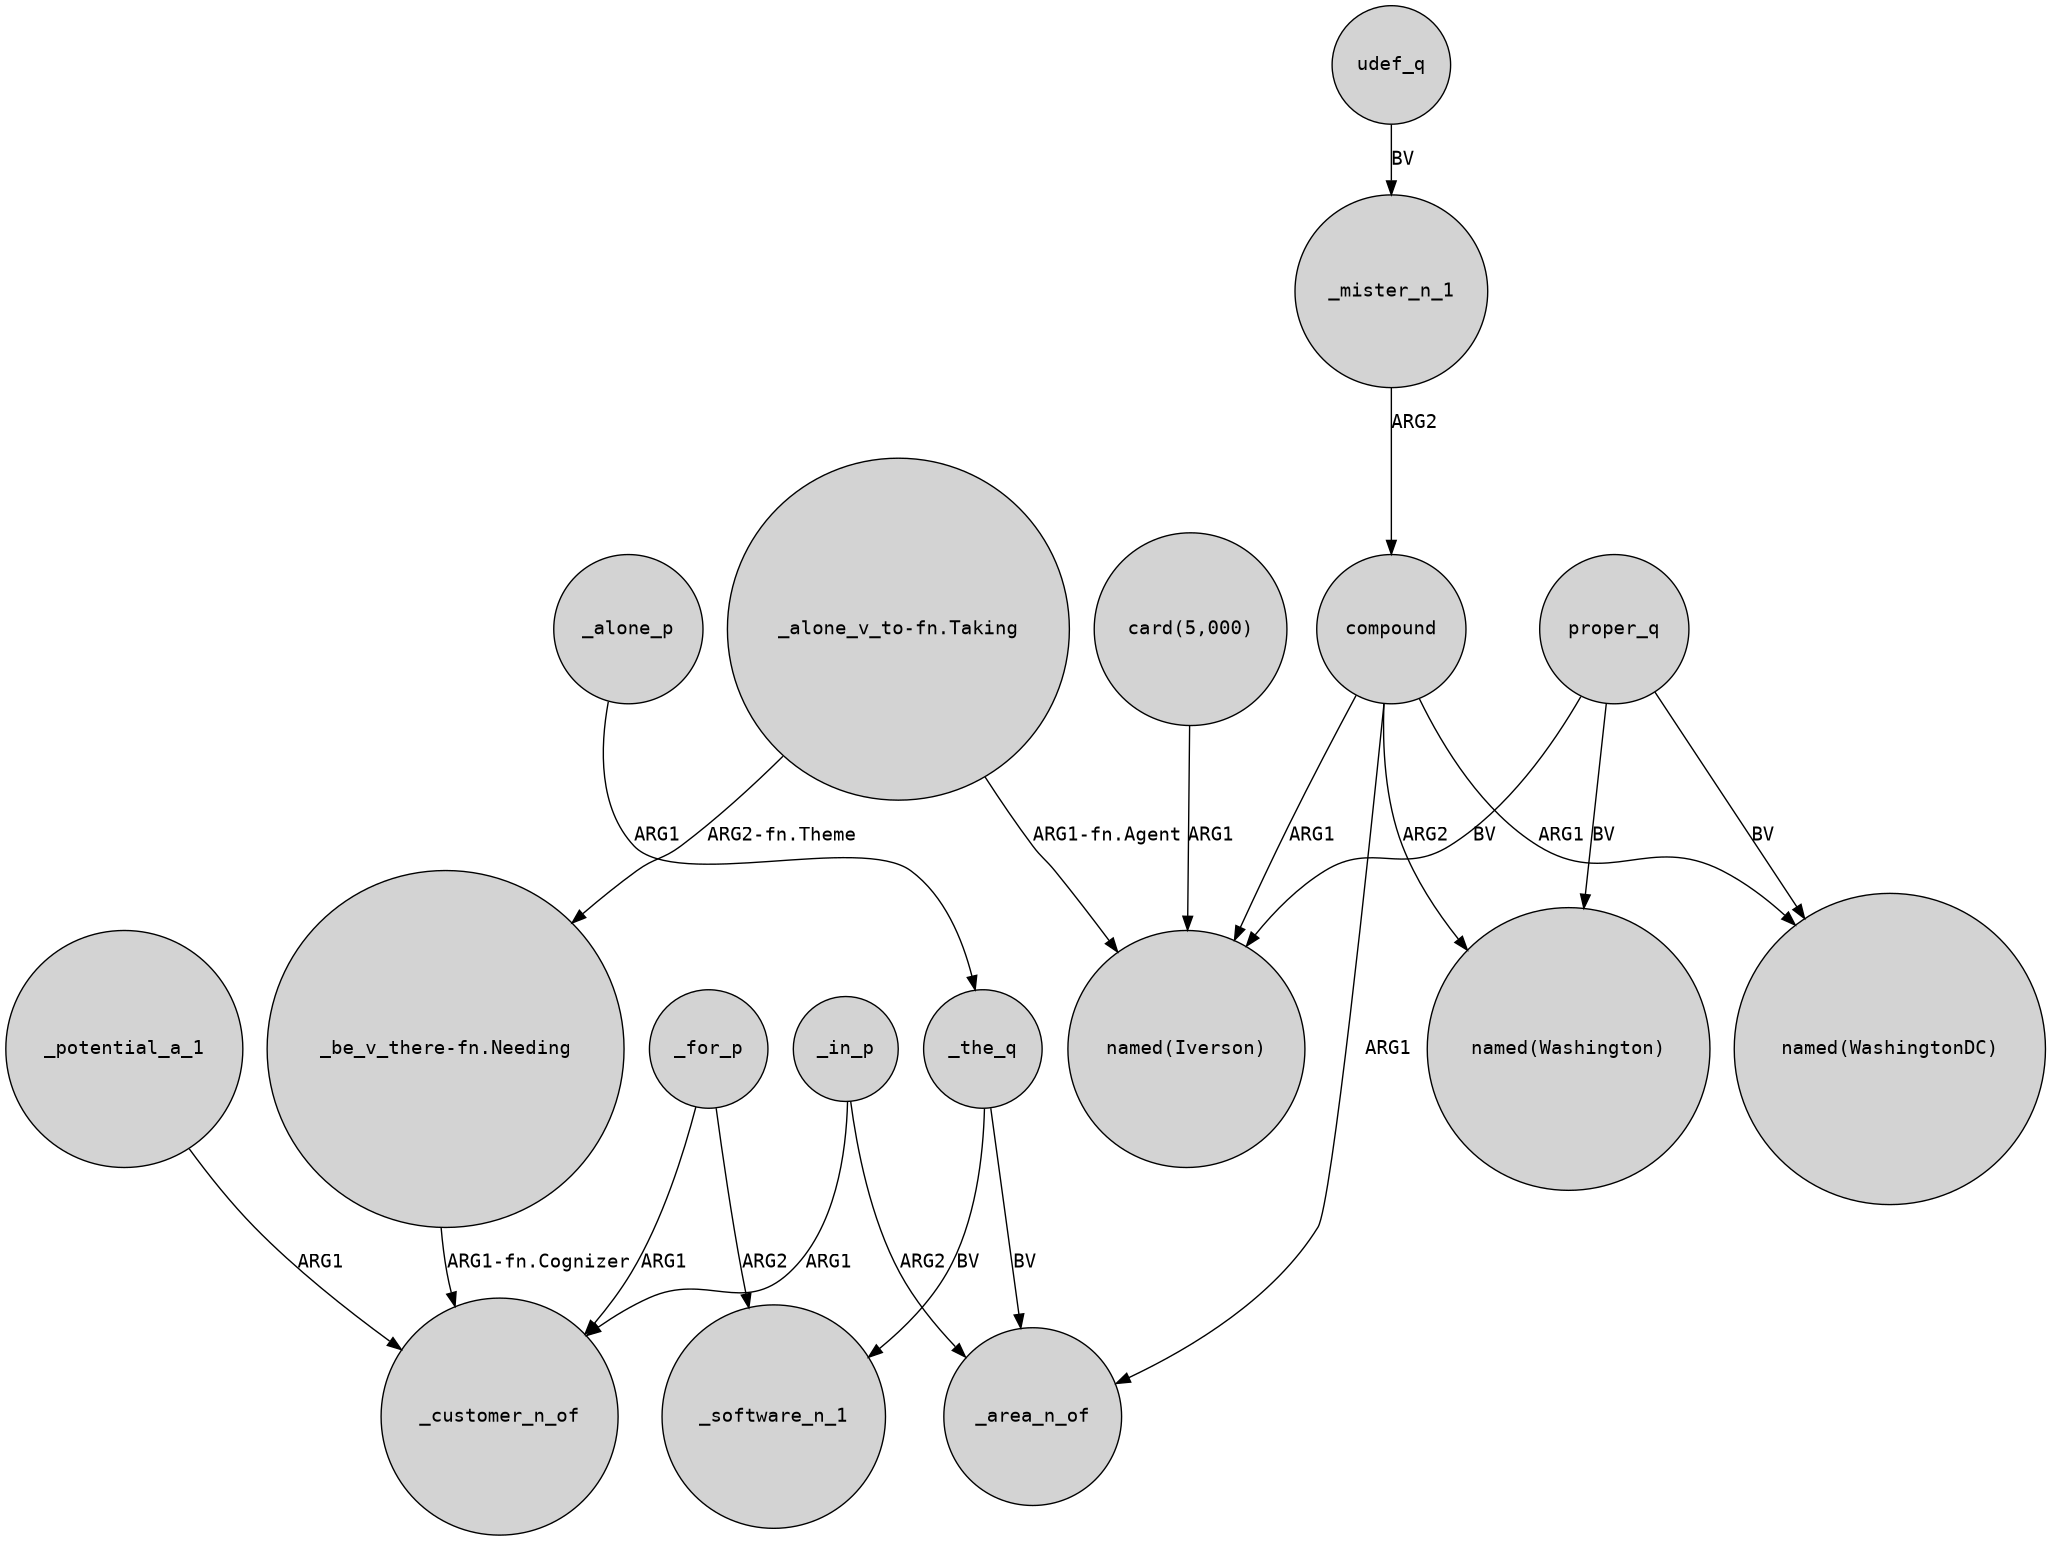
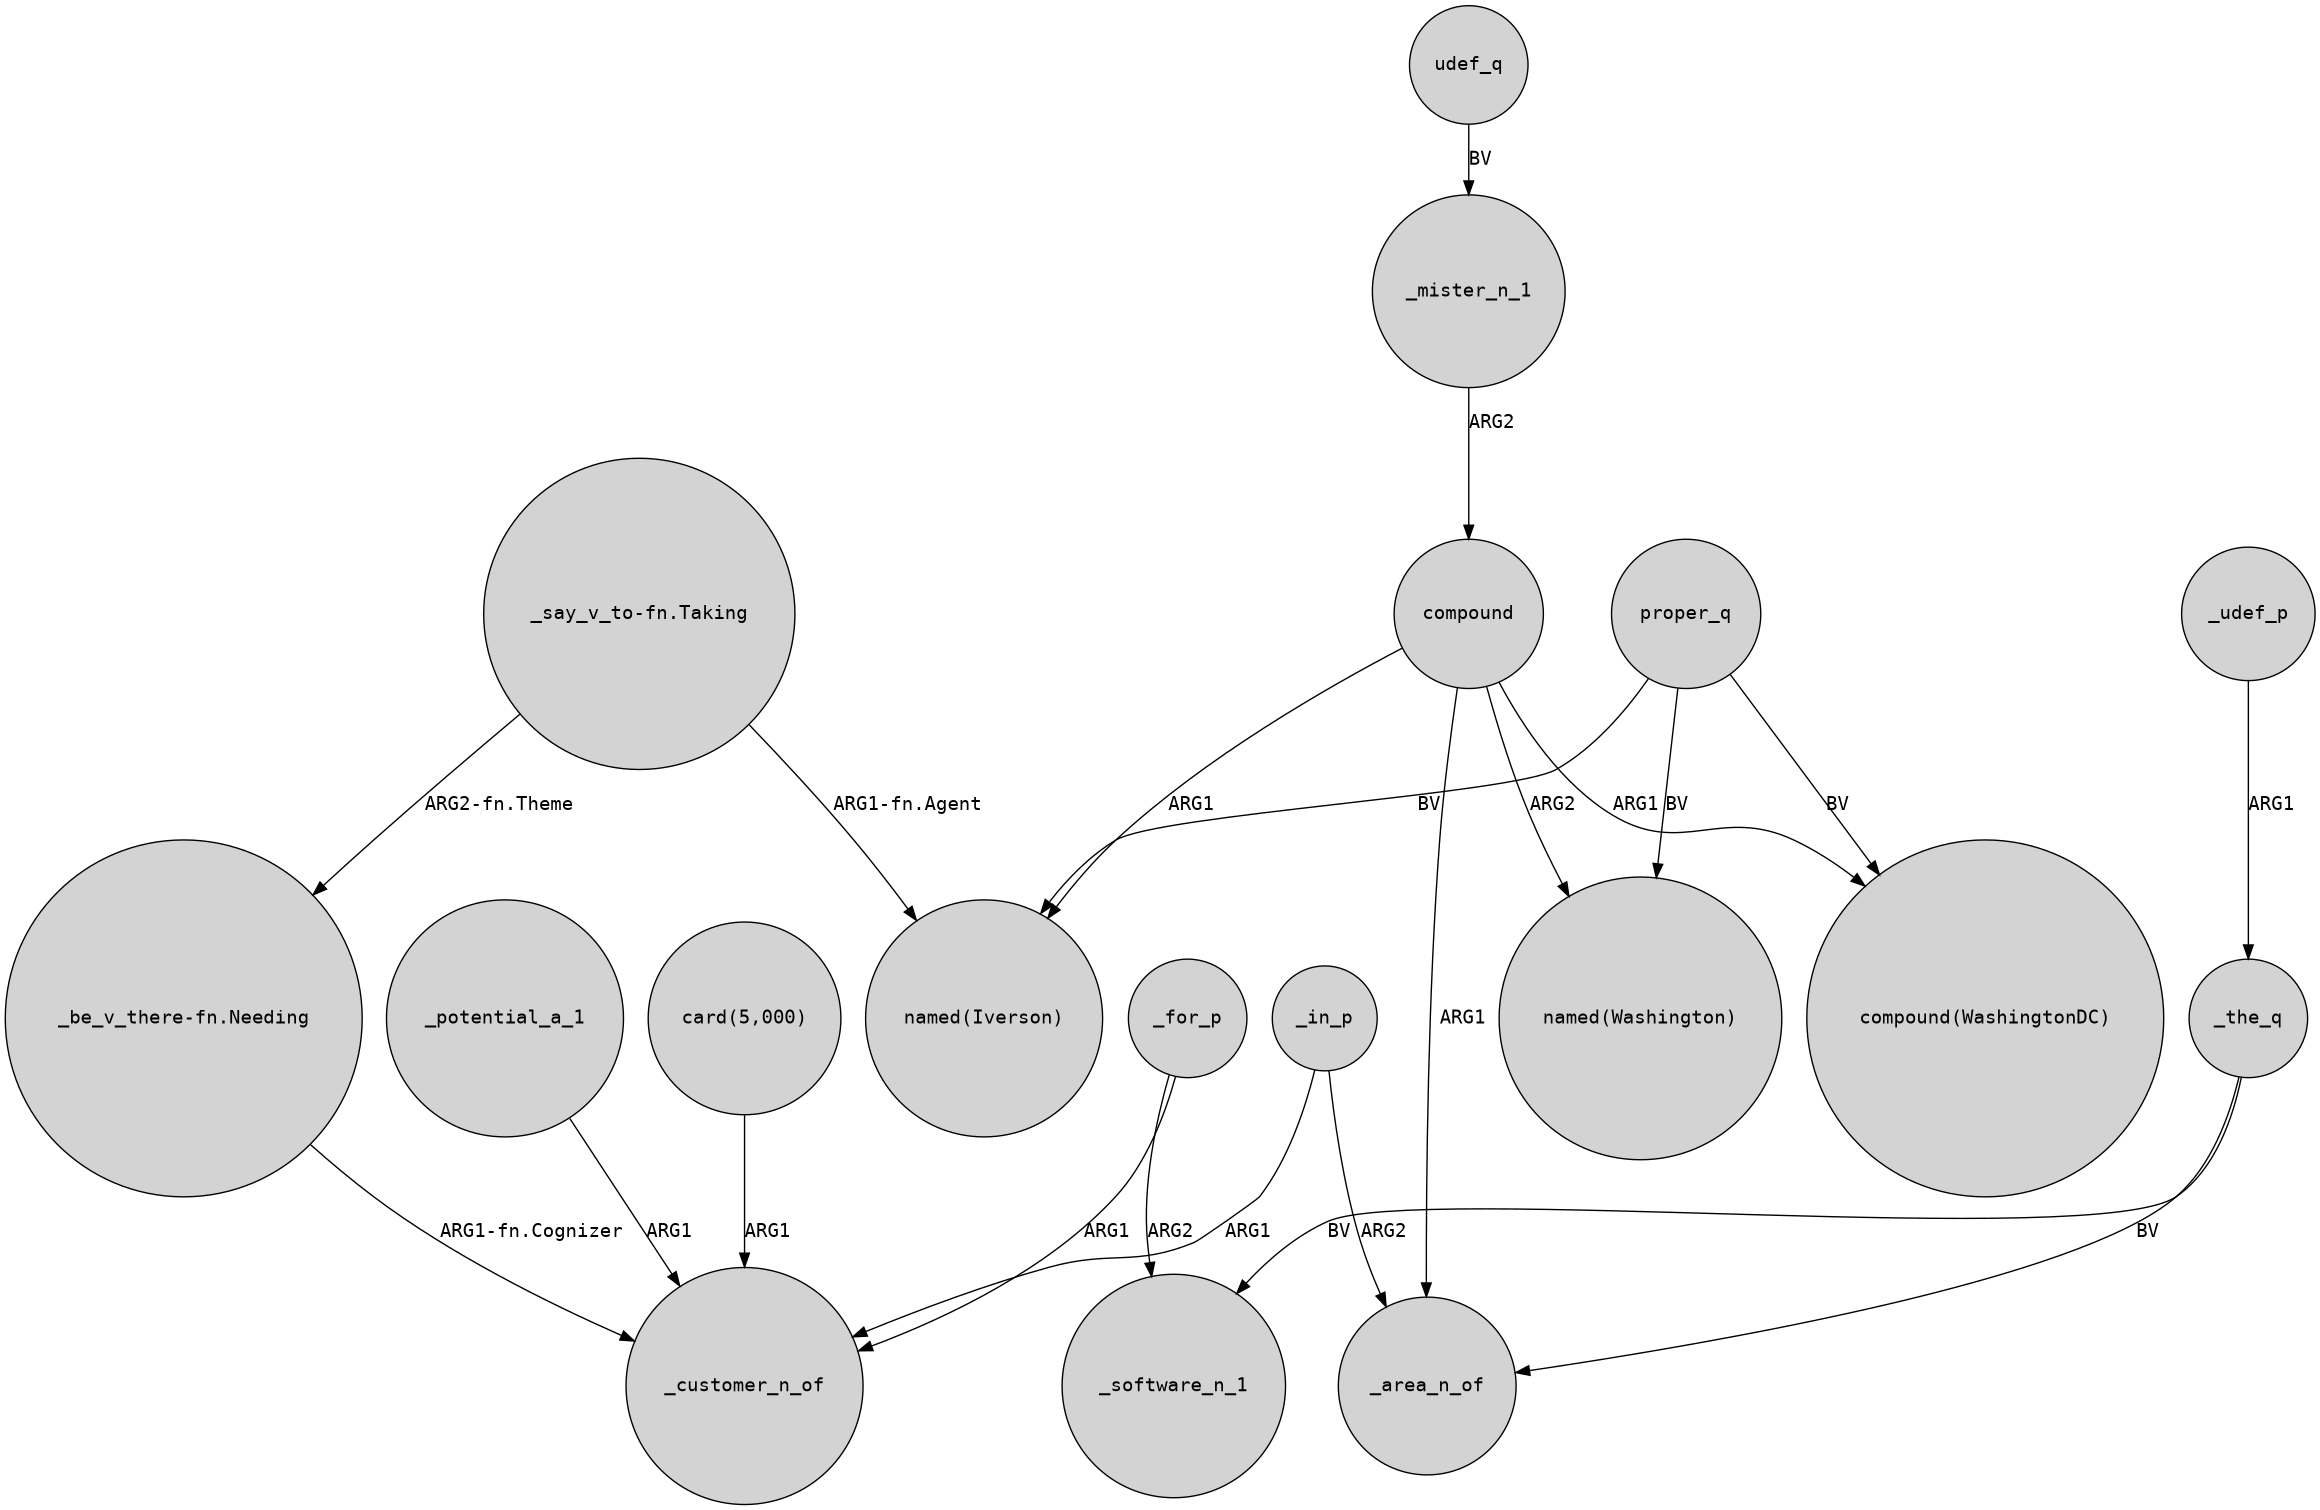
node "_alone_p": label "_alone_p" -> "_udef_p"
node "_alone_v_to-fn.Taking": label "_alone_v_to-fn.Taking" -> "_say_v_to-fn.Taking"
edge "card(5,000)" -> "named(Iverson)": now "card(5,000)" -> "_customer_n_of"
node "named(WashingtonDC)": label "named(WashingtonDC)" -> "compound(WashingtonDC)"
